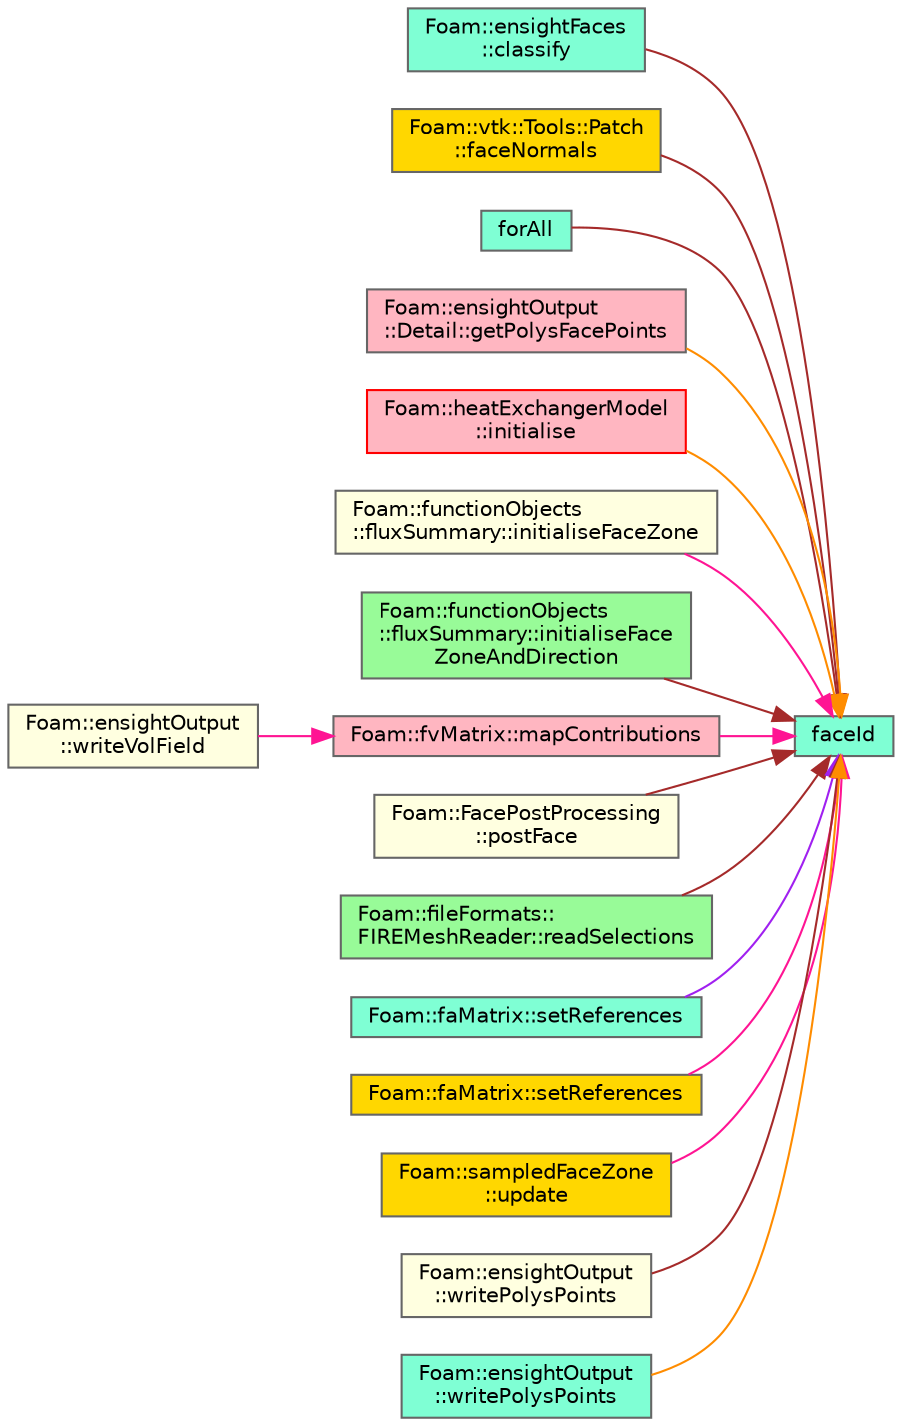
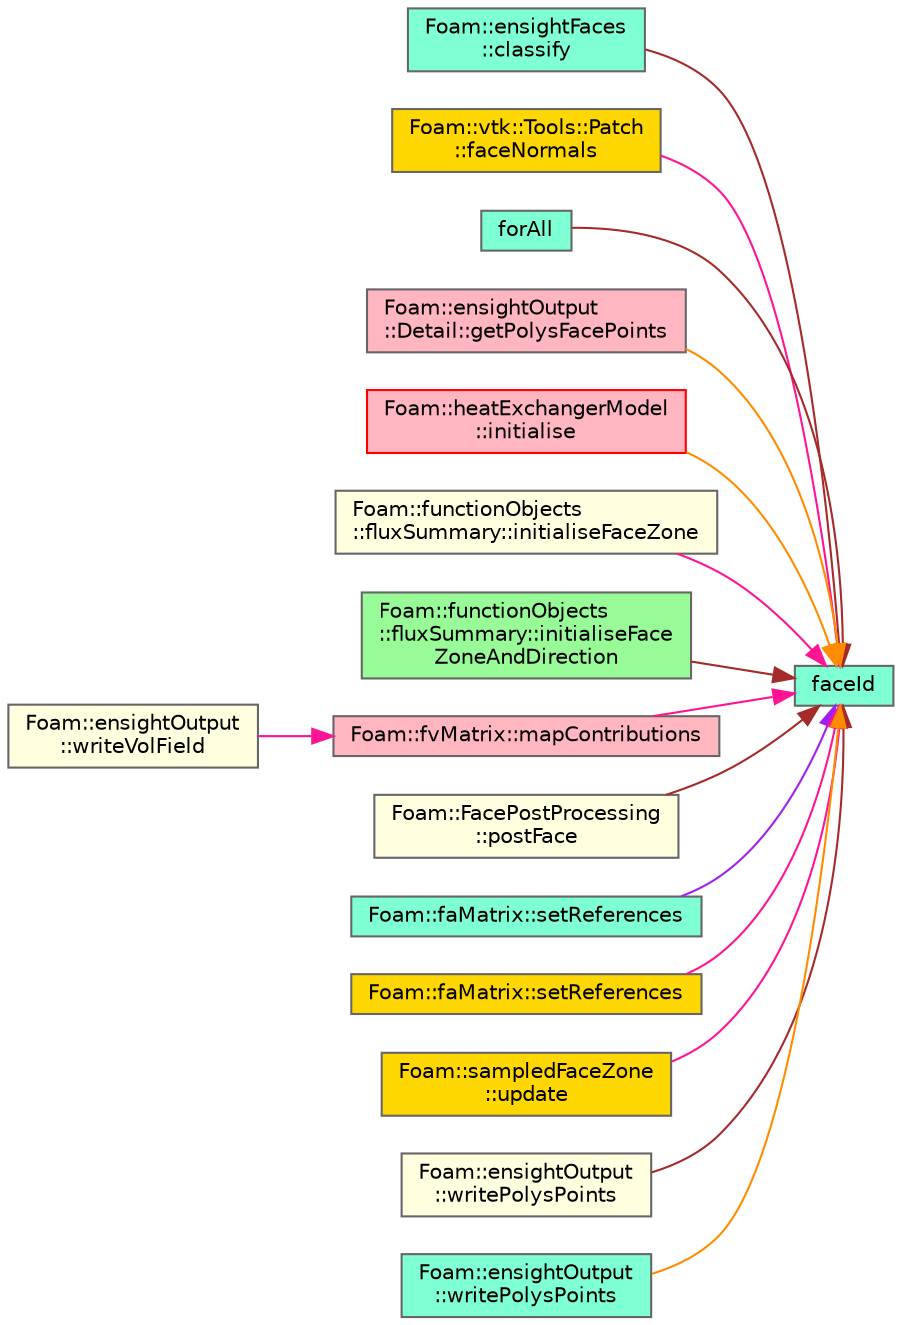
edge "Foam::vtk::Tools::Patch ::faceNormals" -> "faceId": color brown -> deeppink
node "Foam::fileFormats:: FIREMeshReader::readSelections": removed
